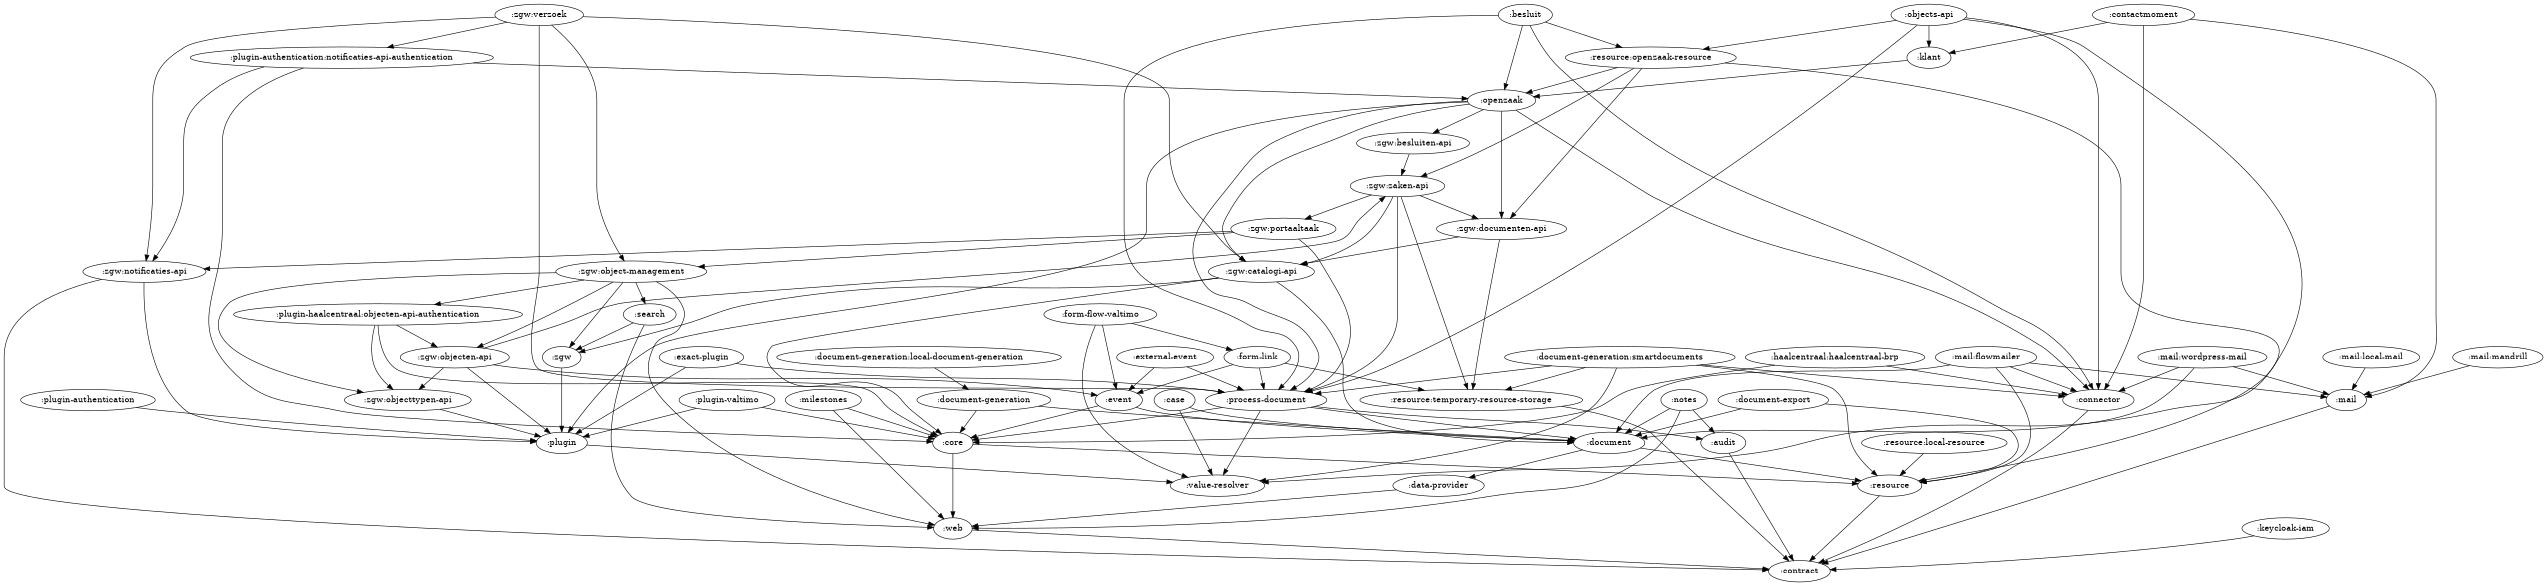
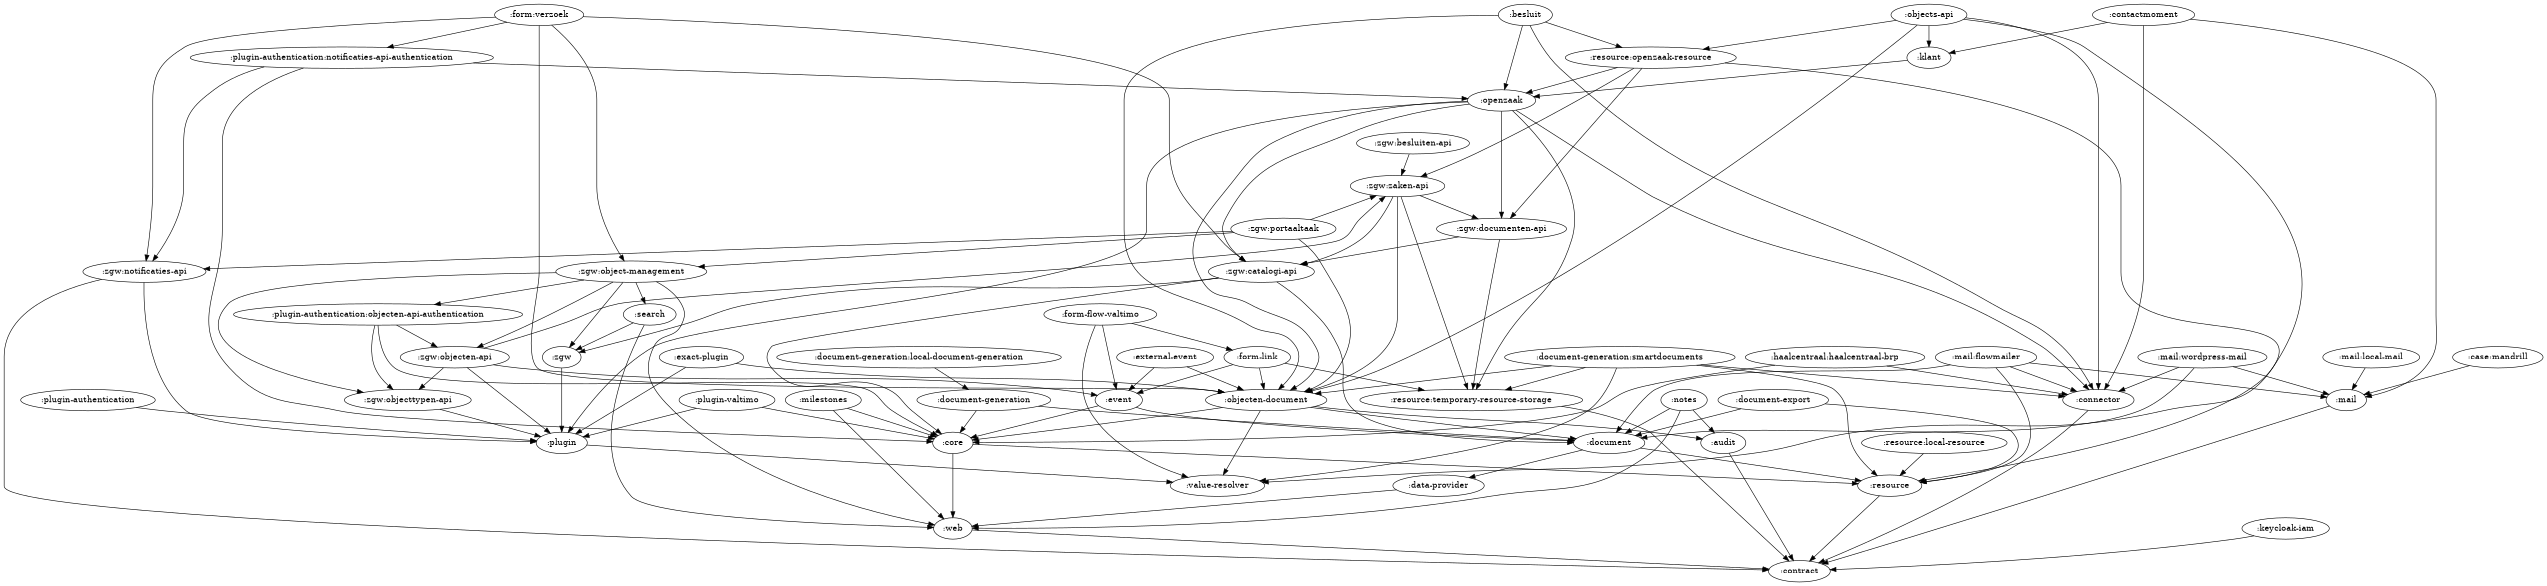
node ":zgw:verzoek": label ":zgw:verzoek" -> ":form:verzoek"
edge ":openzaak" -> ":zgw:besluiten-api": now ":openzaak" -> ":resource:temporary-resource-storage"
edge ":zgw:zaken-api" -> ":zgw:portaaltaak": reversed
node ":plugin-haalcentraal:objecten-api-authentication": label ":plugin-haalcentraal:objecten-api-authentication" -> ":plugin-authentication:objecten-api-authentication"
node ":mail:mandrill": label ":mail:mandrill" -> ":case:mandrill"
node ":case": removed
node ":process-document": label ":process-document" -> ":objecten-document"
